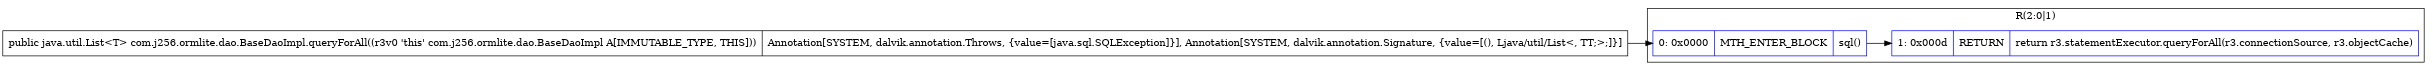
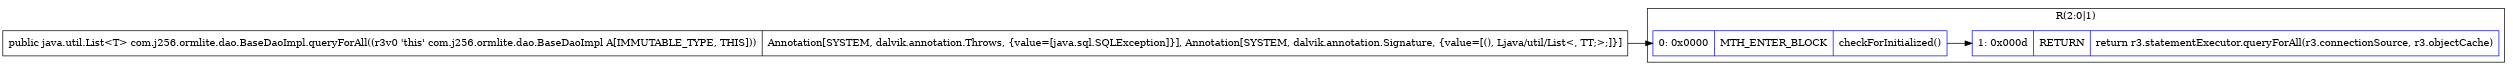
node "0: 0x0000": text "sql()" -> "checkForInitialized()"
